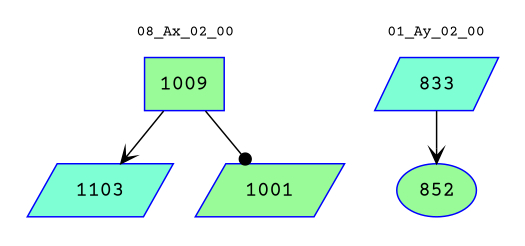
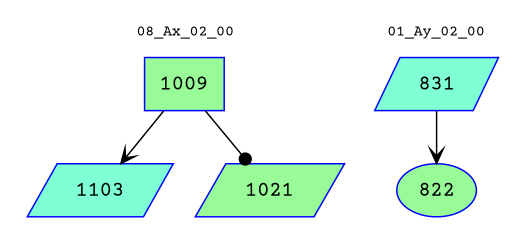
node "833": label "833" -> "831"
node "1001": label "1001" -> "1021"
node "852": label "852" -> "822"
